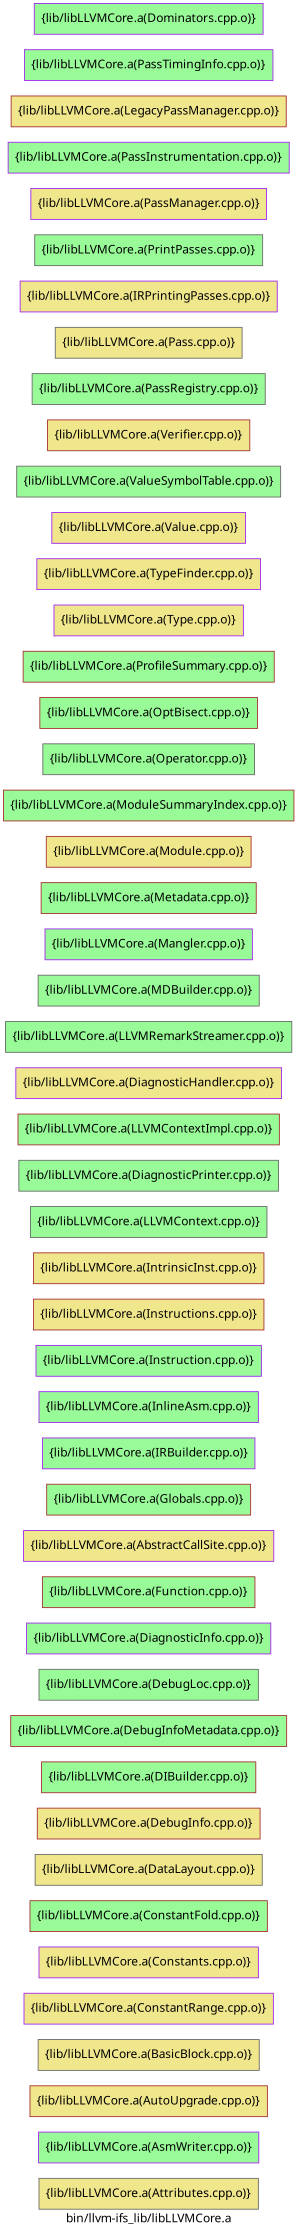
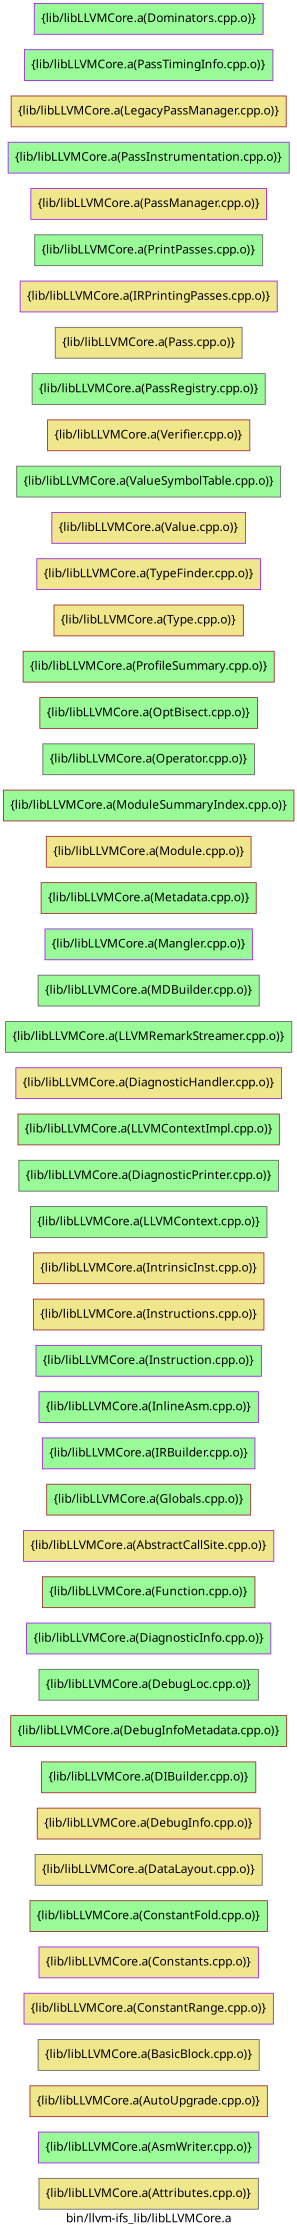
node "{lib/libLLVMCore.a(Type.cpp.o)}": color purple -> brown
